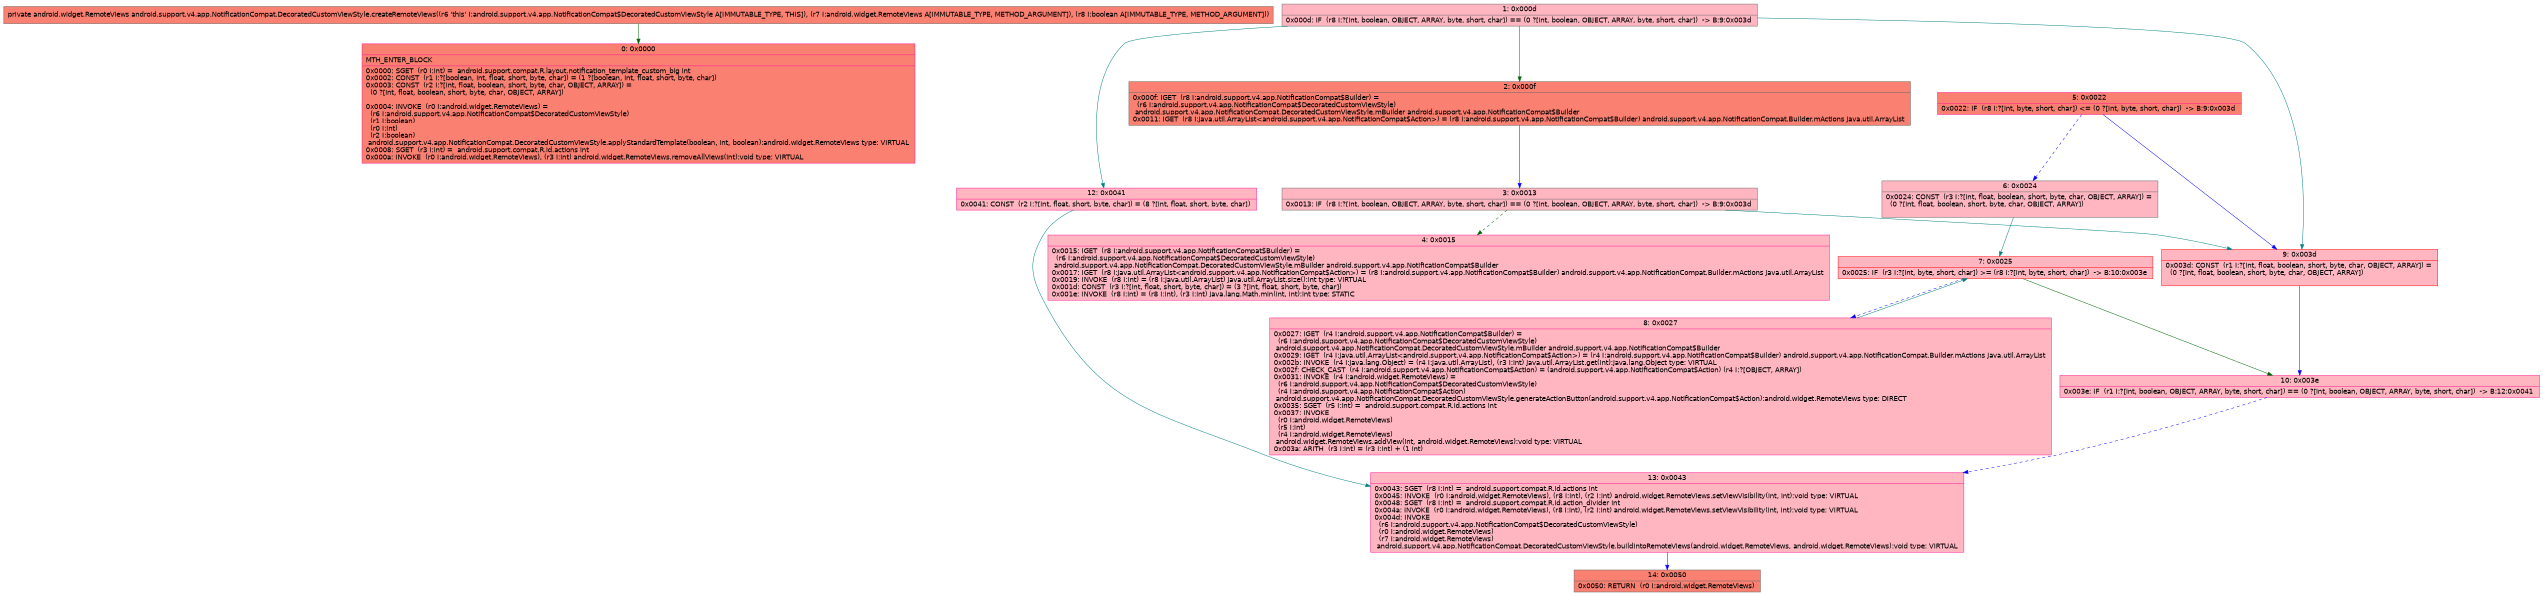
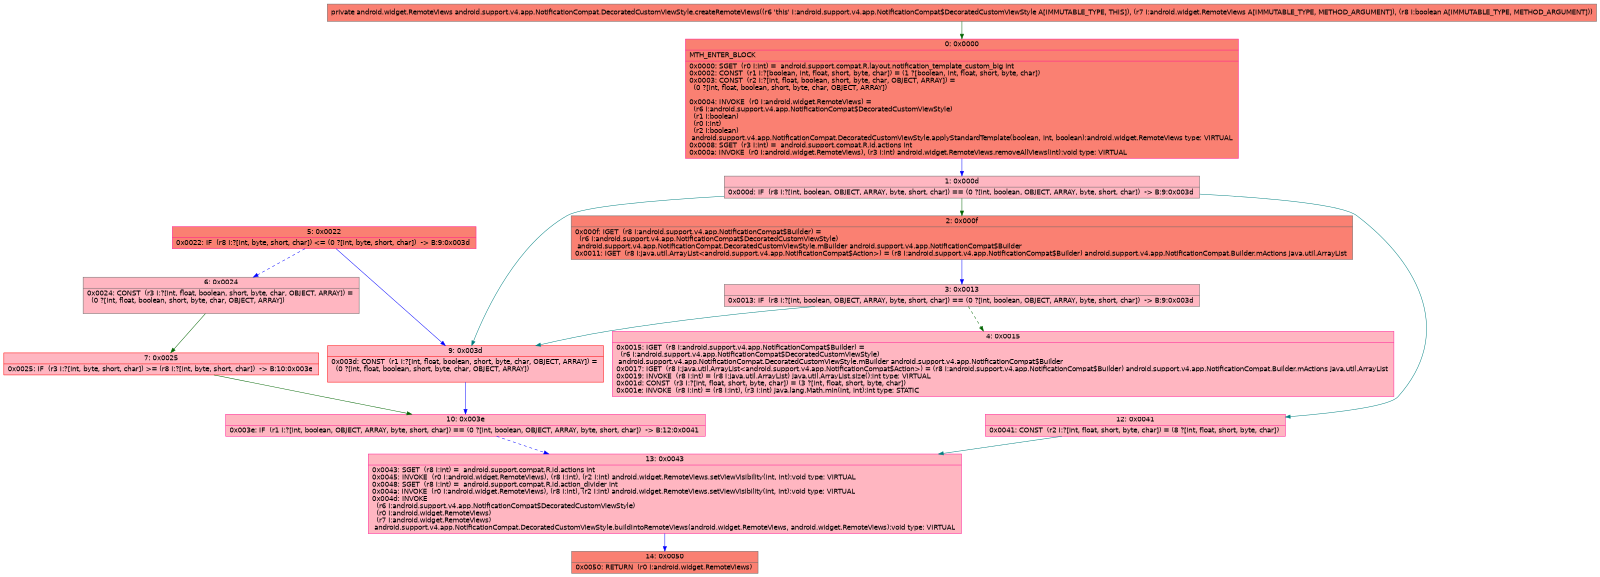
edge "0: 0x0000" -> "1: 0x000d": added
edge "6: 0x0024" -> "7: 0x0025": color teal -> darkgreen
node "8: 0x0027": removed
